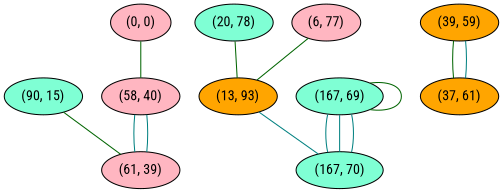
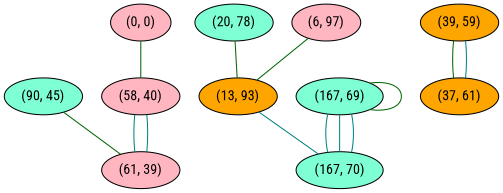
node "(6, 77)": label "(6, 77)" -> "(6, 97)"
node "(90, 15)": label "(90, 15)" -> "(90, 45)"
